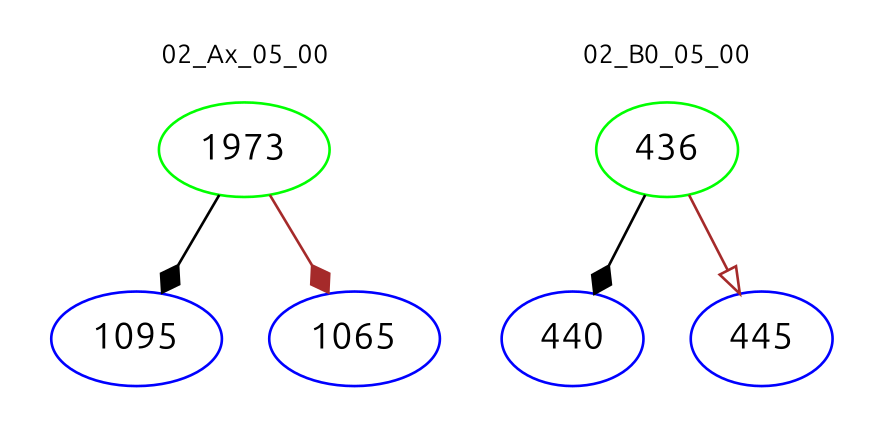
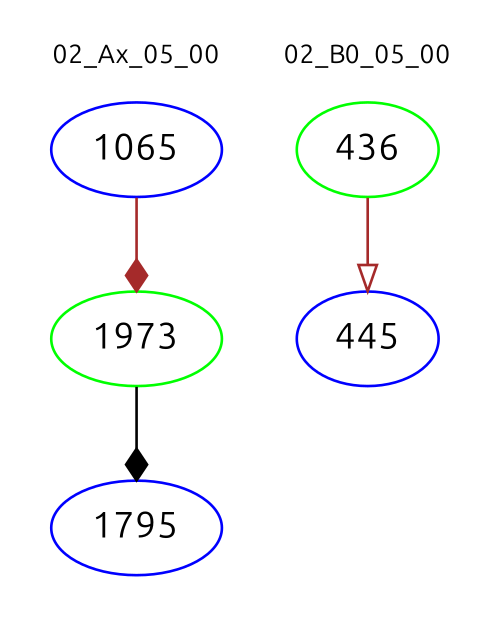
edge "1973" -> "1065": reversed
node "1095": label "1095" -> "1795"
node "440": removed
